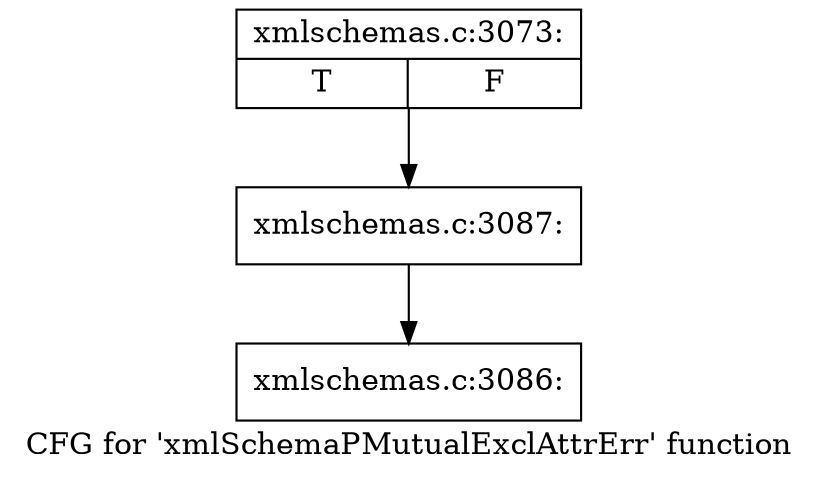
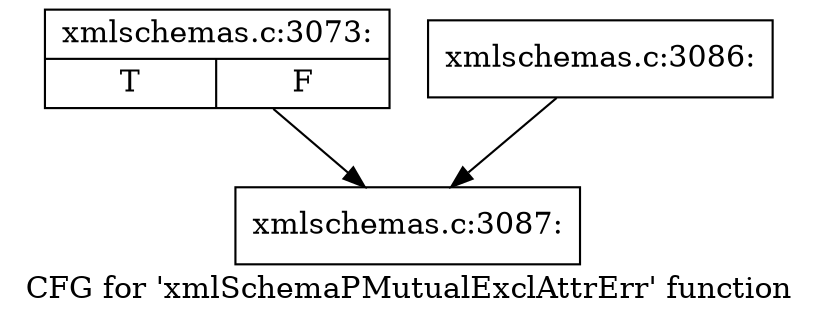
edge "xmlschemas.c:3087:" -> "xmlschemas.c:3086:": reversed
